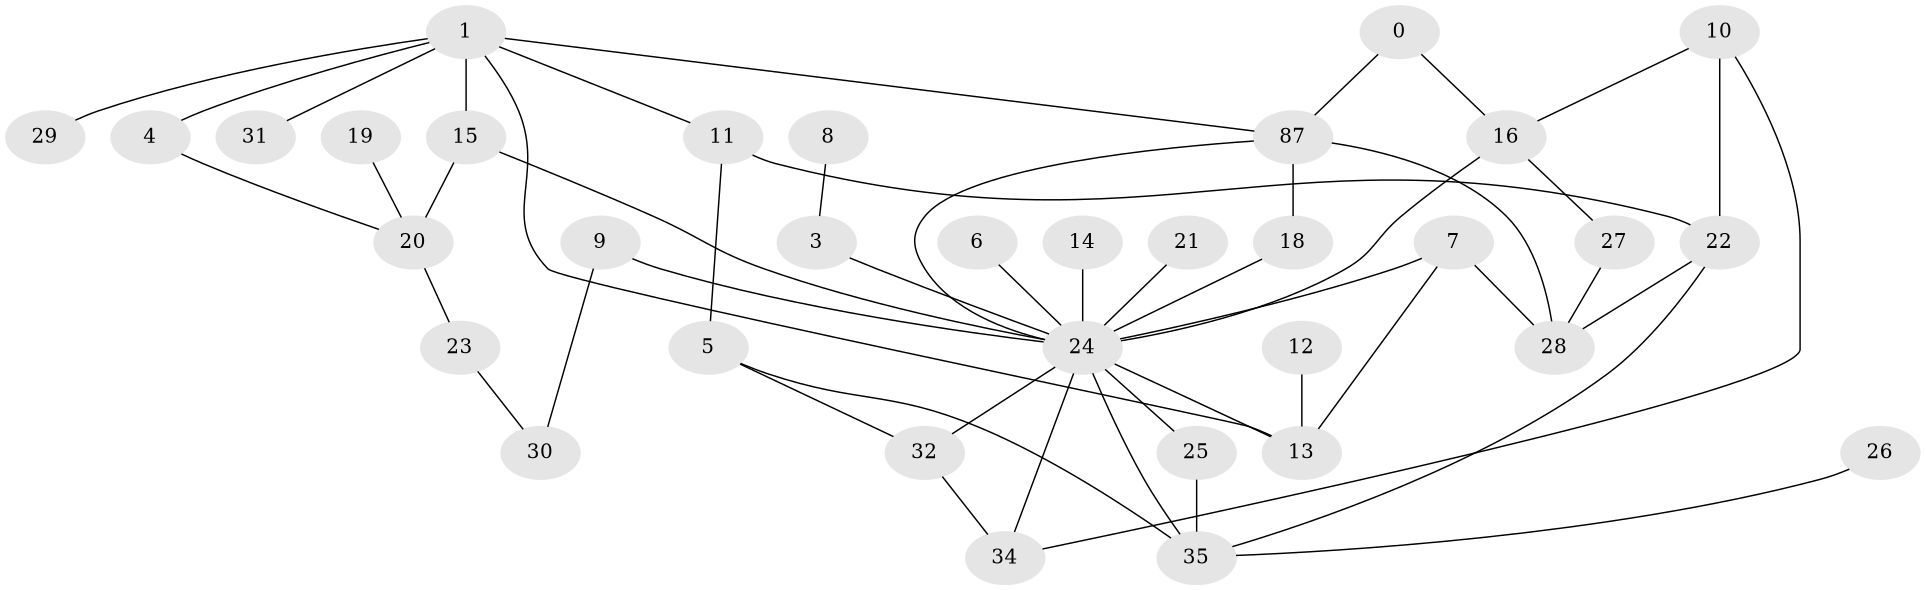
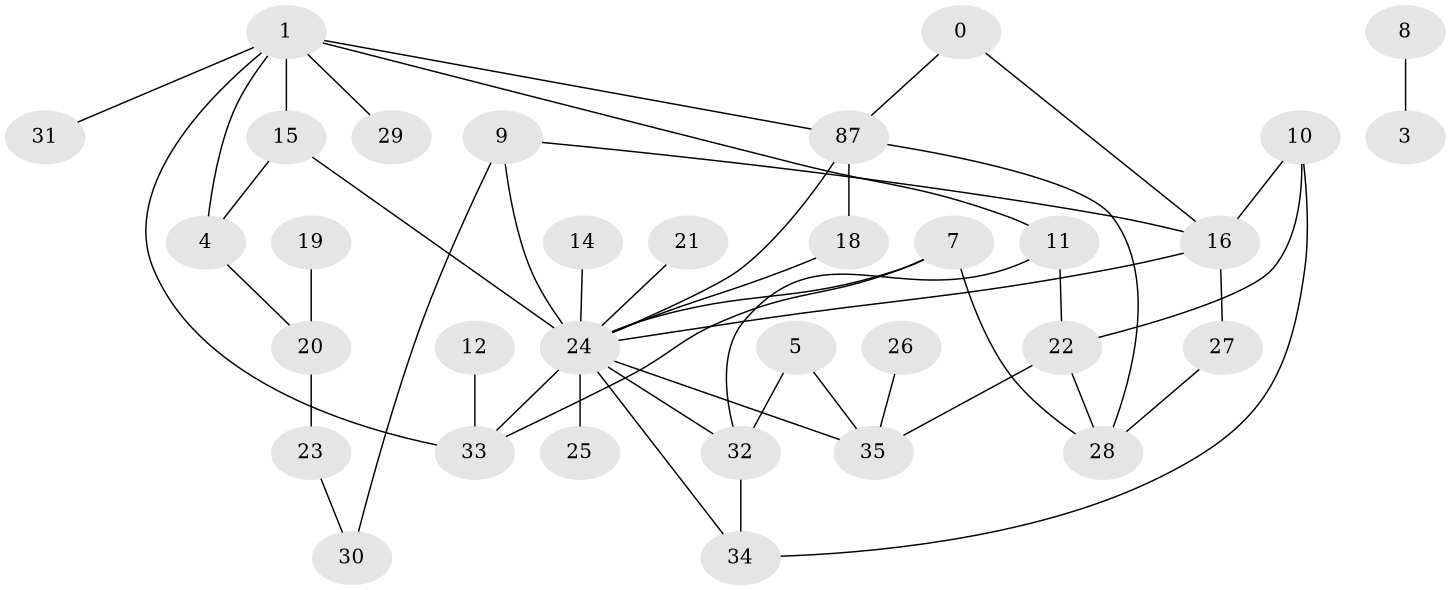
edge "9" -- "16": added
edge "15" -- "20": now "15" -- "4"
edge "11" -- "5": now "11" -- "32"
node "6": removed
edge "3" -- "24": removed
node "13": label "13" -> "33"
edge "25" -- "35": removed
